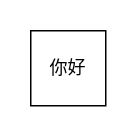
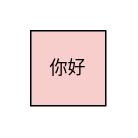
node "你好": fillcolor #ffffff -> #f8cecc
